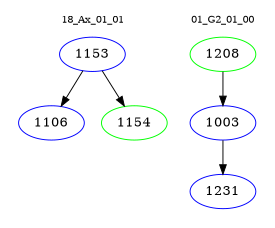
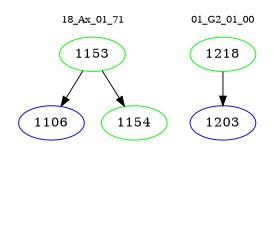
cluster "18_Ax_01_01": label "18_Ax_01_01" -> "18_Ax_01_71"
node "1153": color blue -> green
node "1208": label "1208" -> "1218"
node "1003": label "1003" -> "1203"
node "1231": removed
